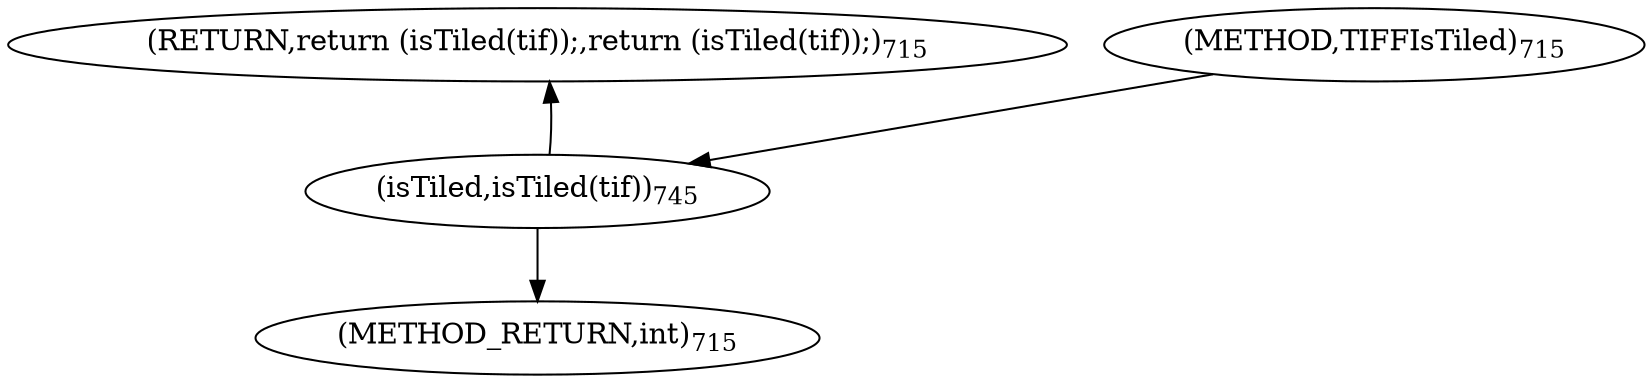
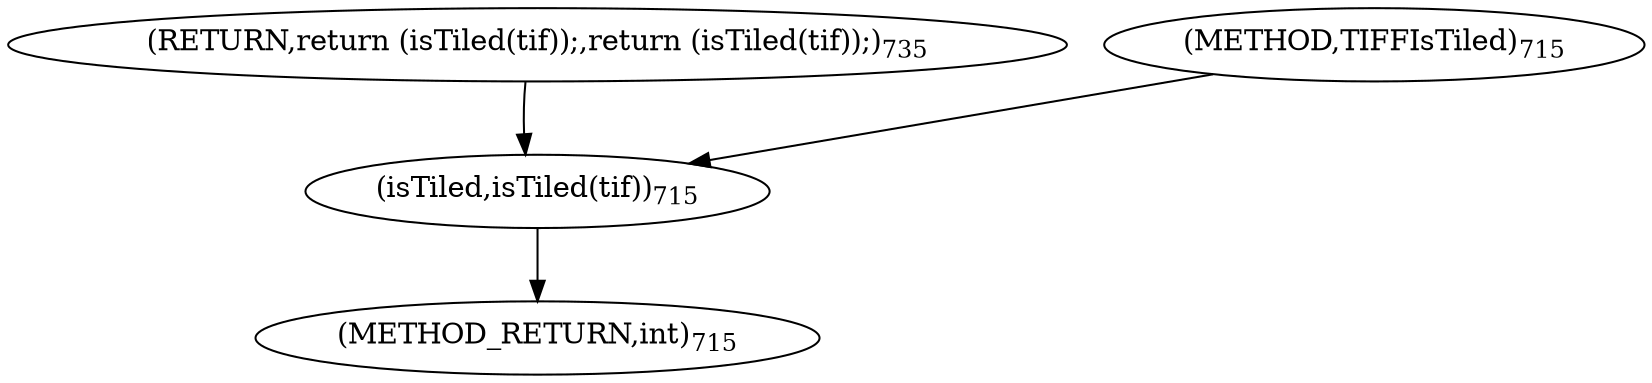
node "(RETURN,return (isTiled(tif));,return (isTiled(tif));)": text "715" -> "735"
edge "(isTiled,isTiled(tif))" -> "(RETURN,return (isTiled(tif));,return (isTiled(tif));)": reversed
node "(isTiled,isTiled(tif))": text "745" -> "715"
